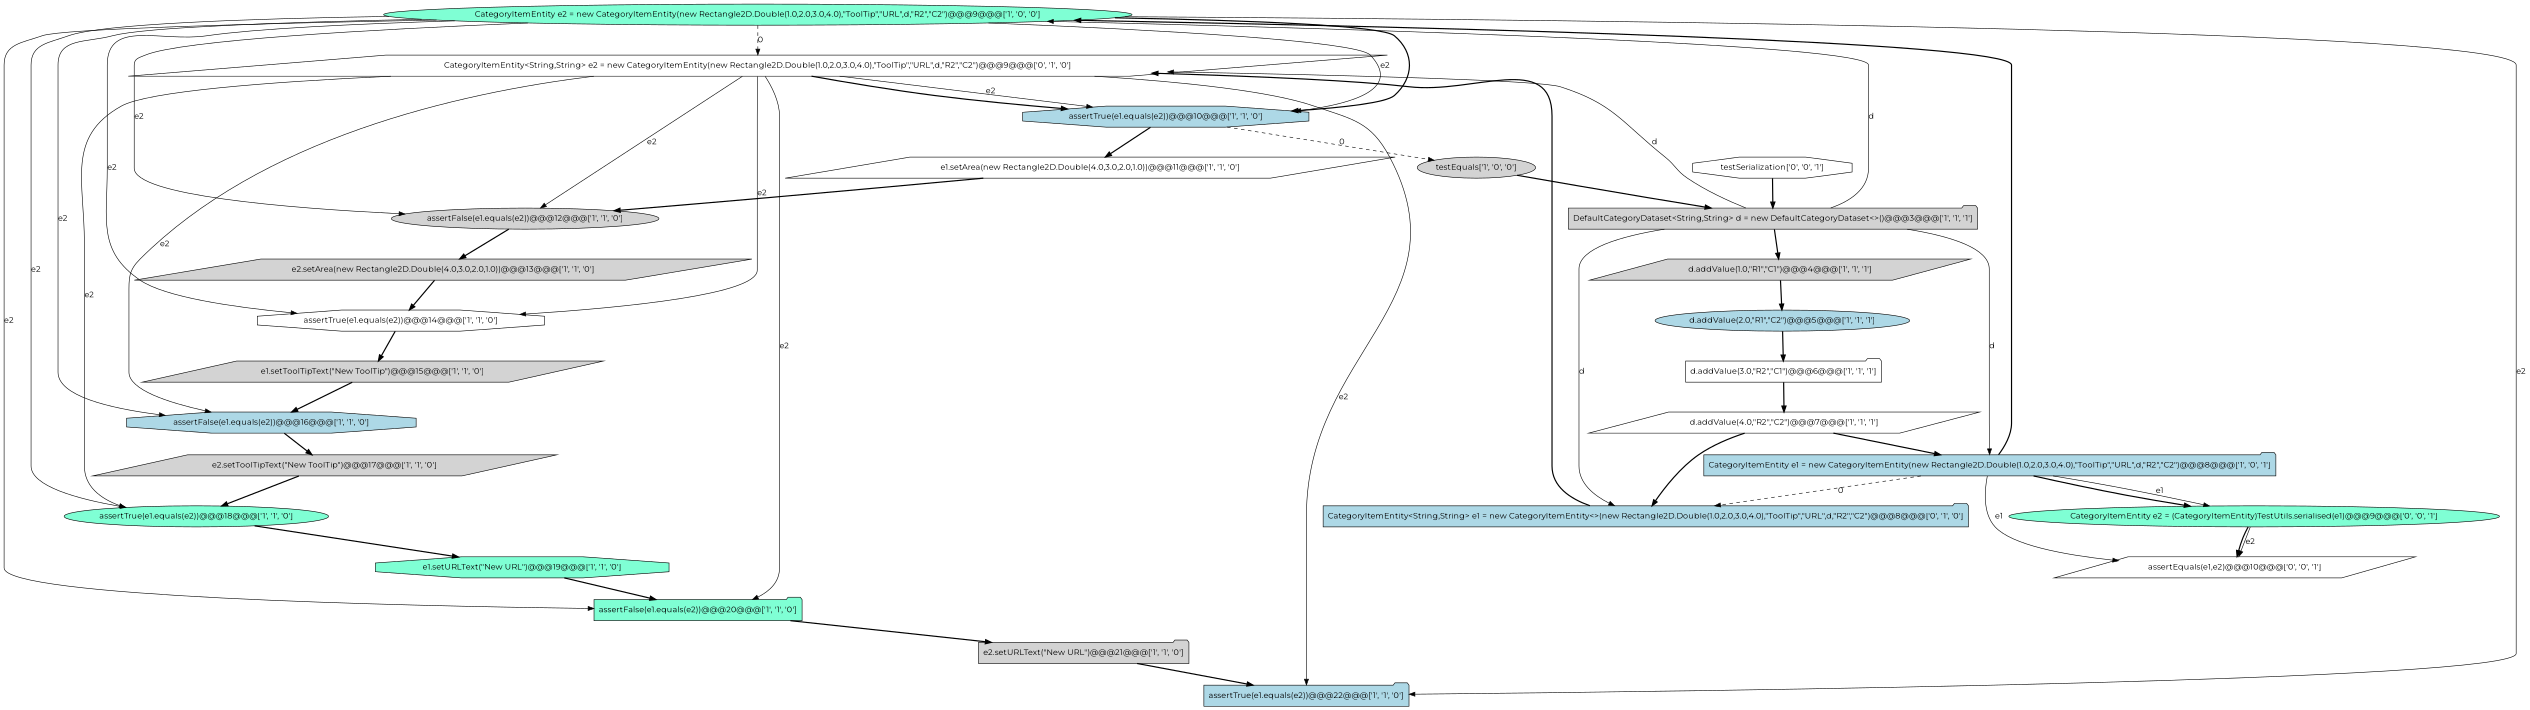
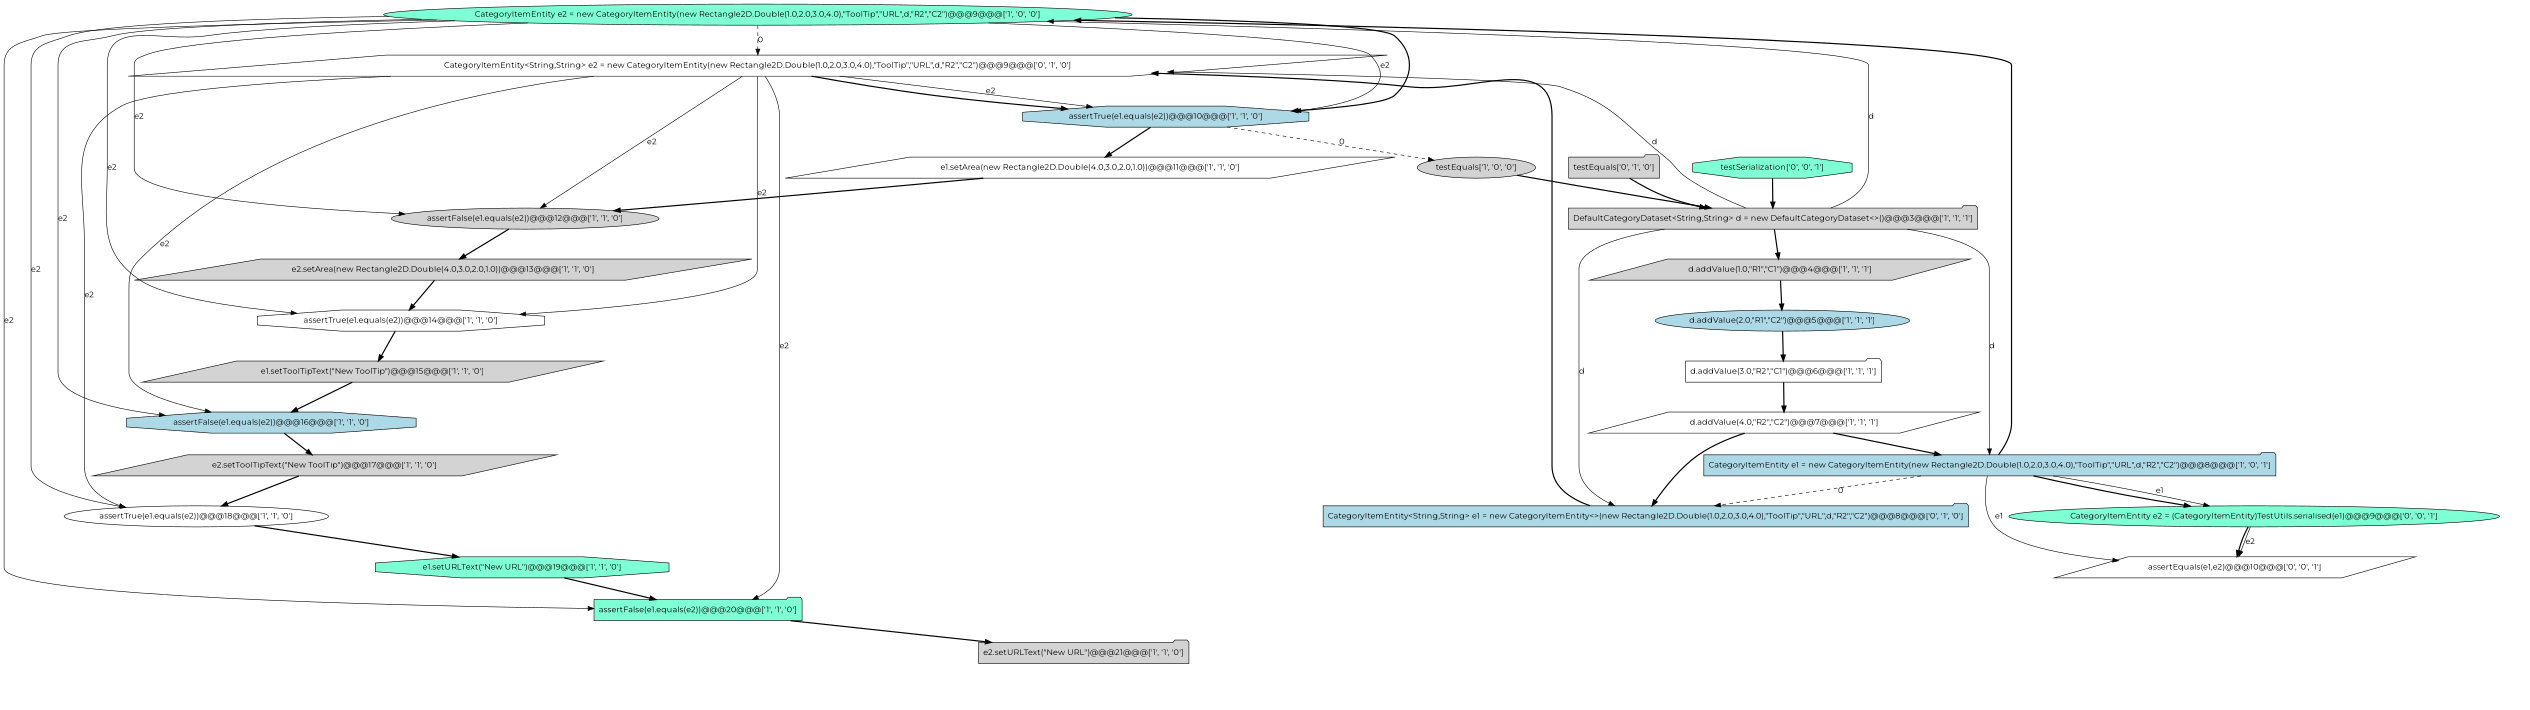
node "testEquals['0', '1', '0']": added
node "testSerialization['0', '0', '1']": fillcolor white -> aquamarine
node "assertTrue(e1.equals(e2))@@@18@@@['1', '1', '0']": fillcolor aquamarine -> white
node "assertTrue(e1.equals(e2))@@@22@@@['1', '1', '0']": removed
